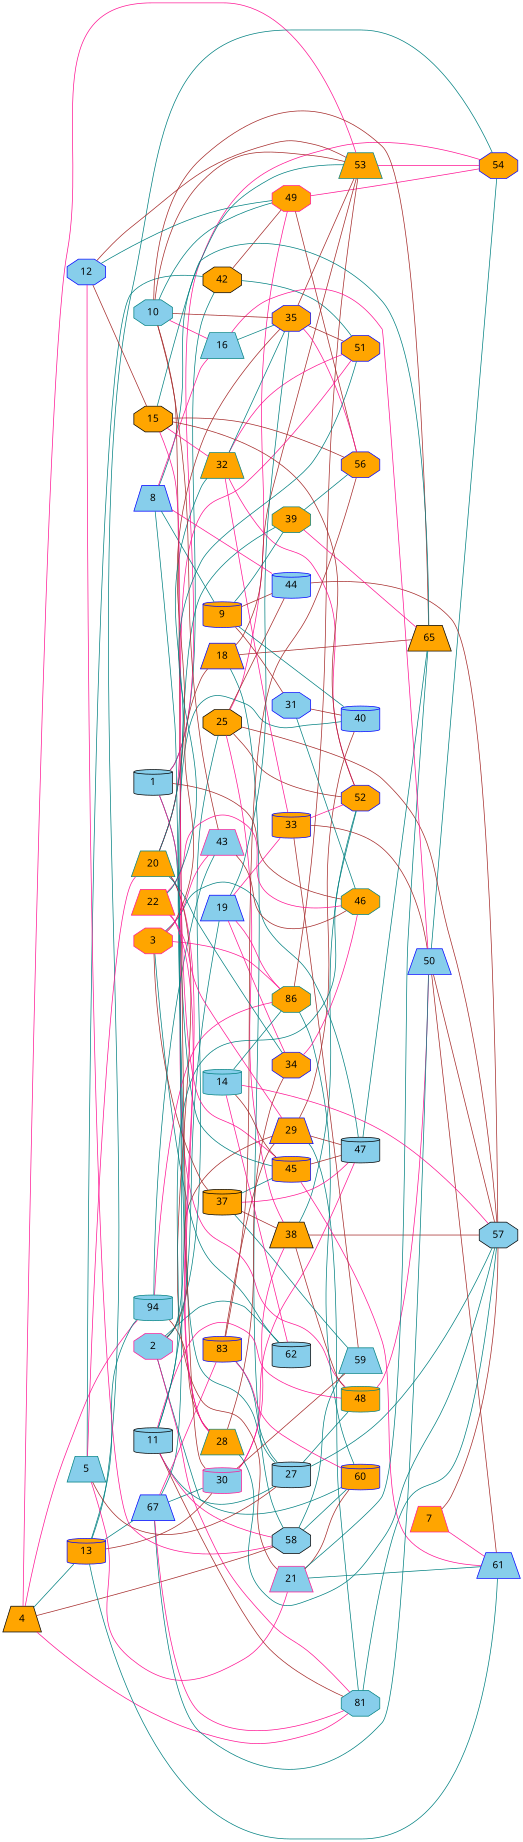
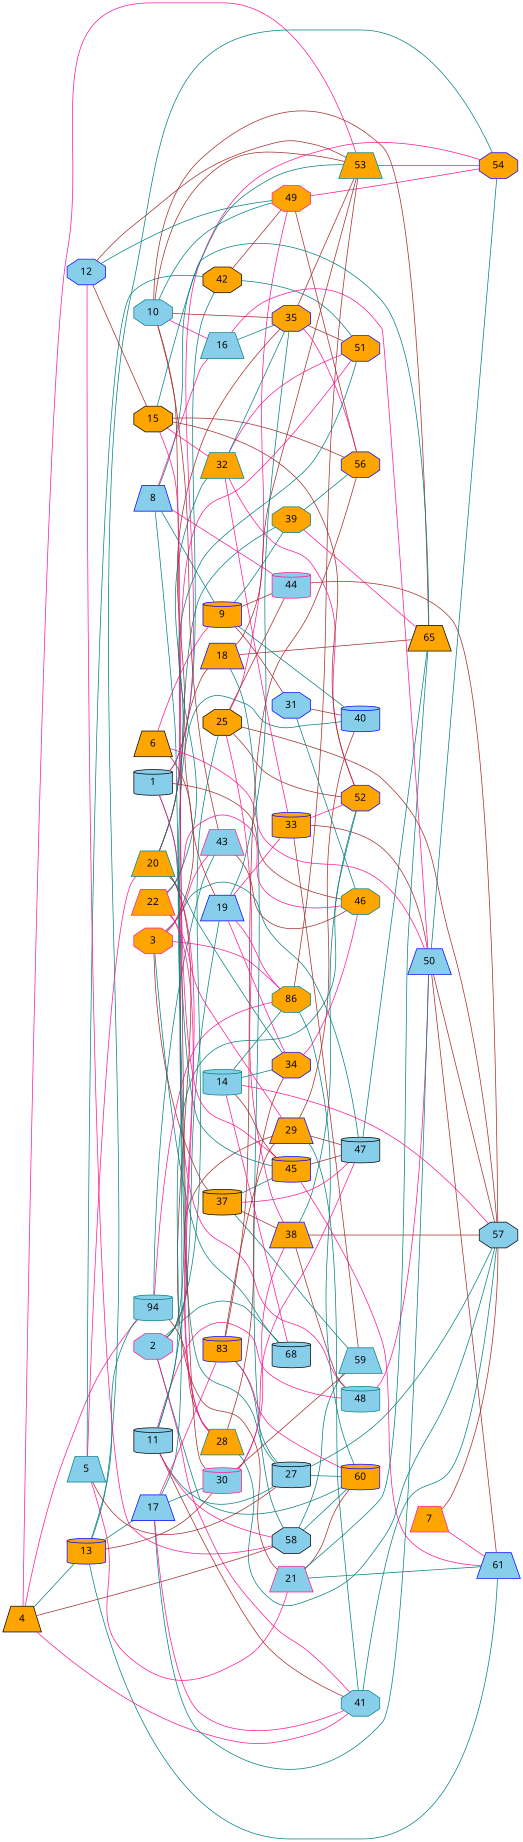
node "44": color blue -> deeppink
node "6": added
edge "34" -- "14": added
node "38": color black -> blue
node "62": label "62" -> "68"
node "48": fillcolor orange -> skyblue
edge "48" -- "27": now "60" -- "27"
node "67": label "67" -> "17"
node "81": label "81" -> "41"
